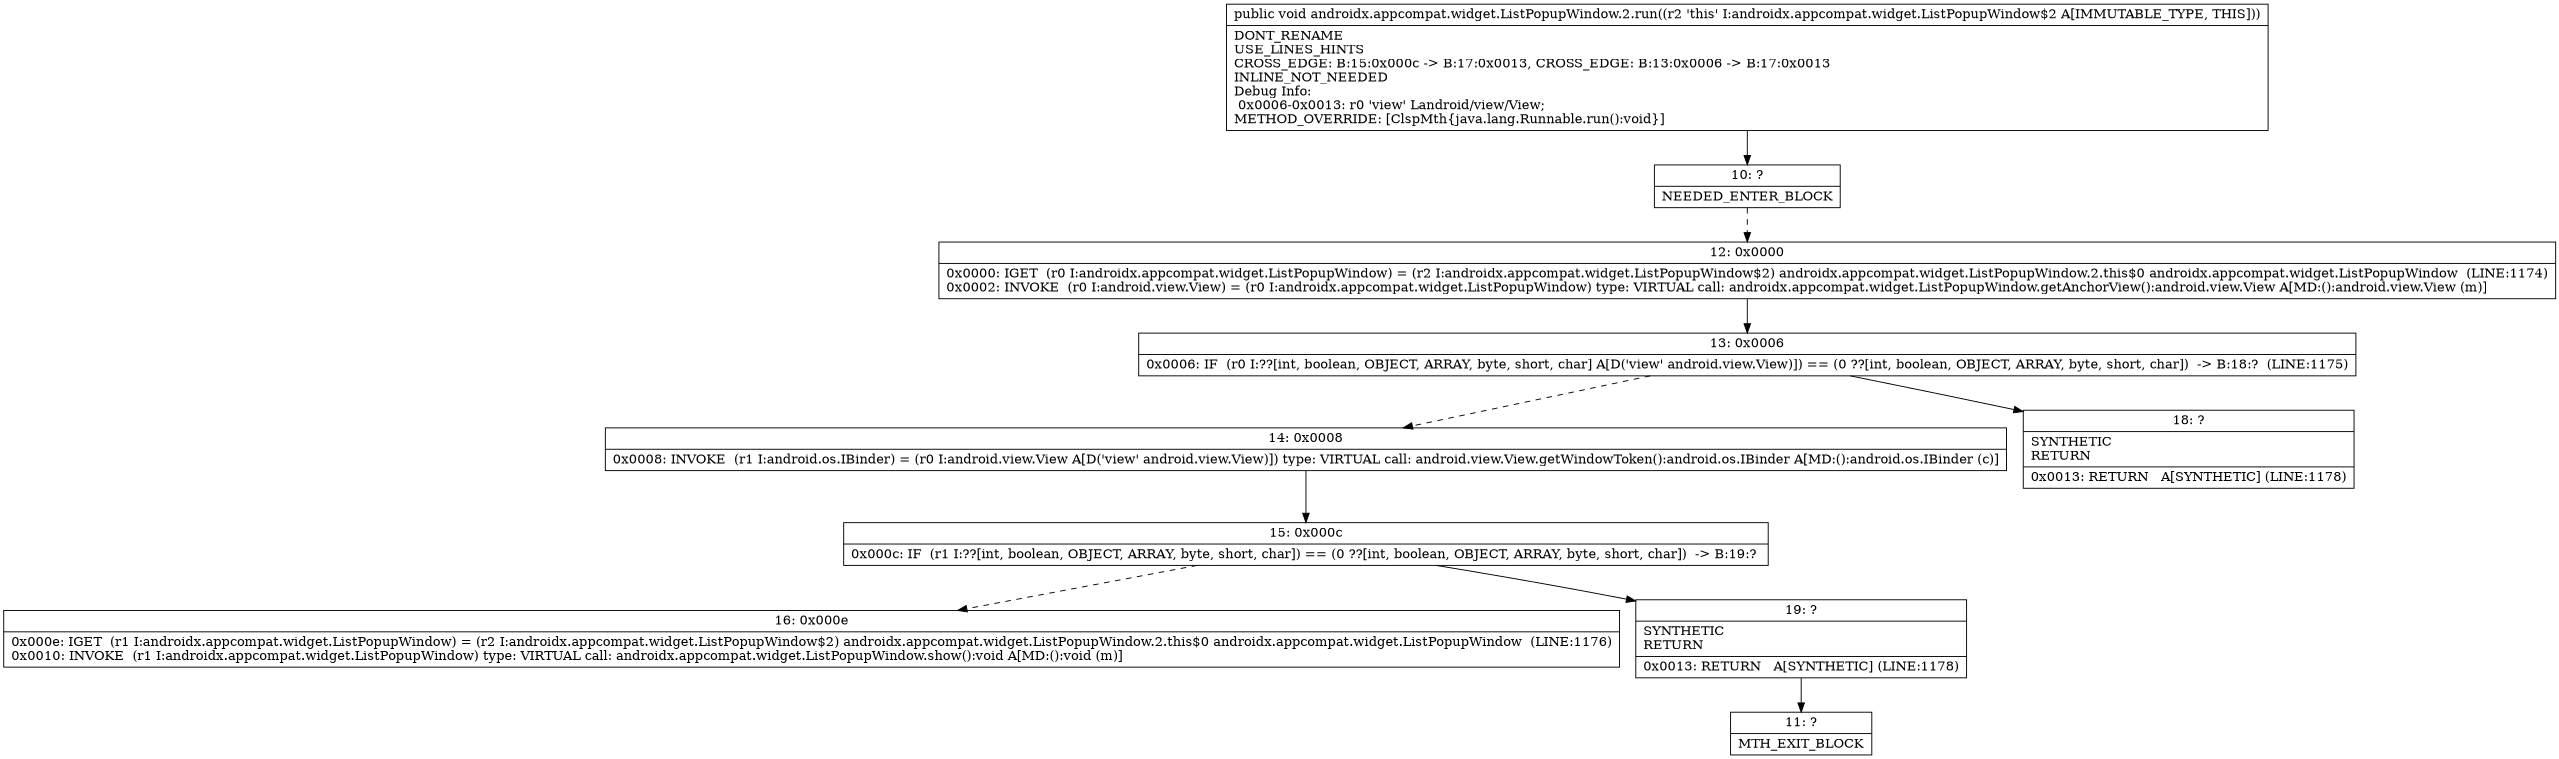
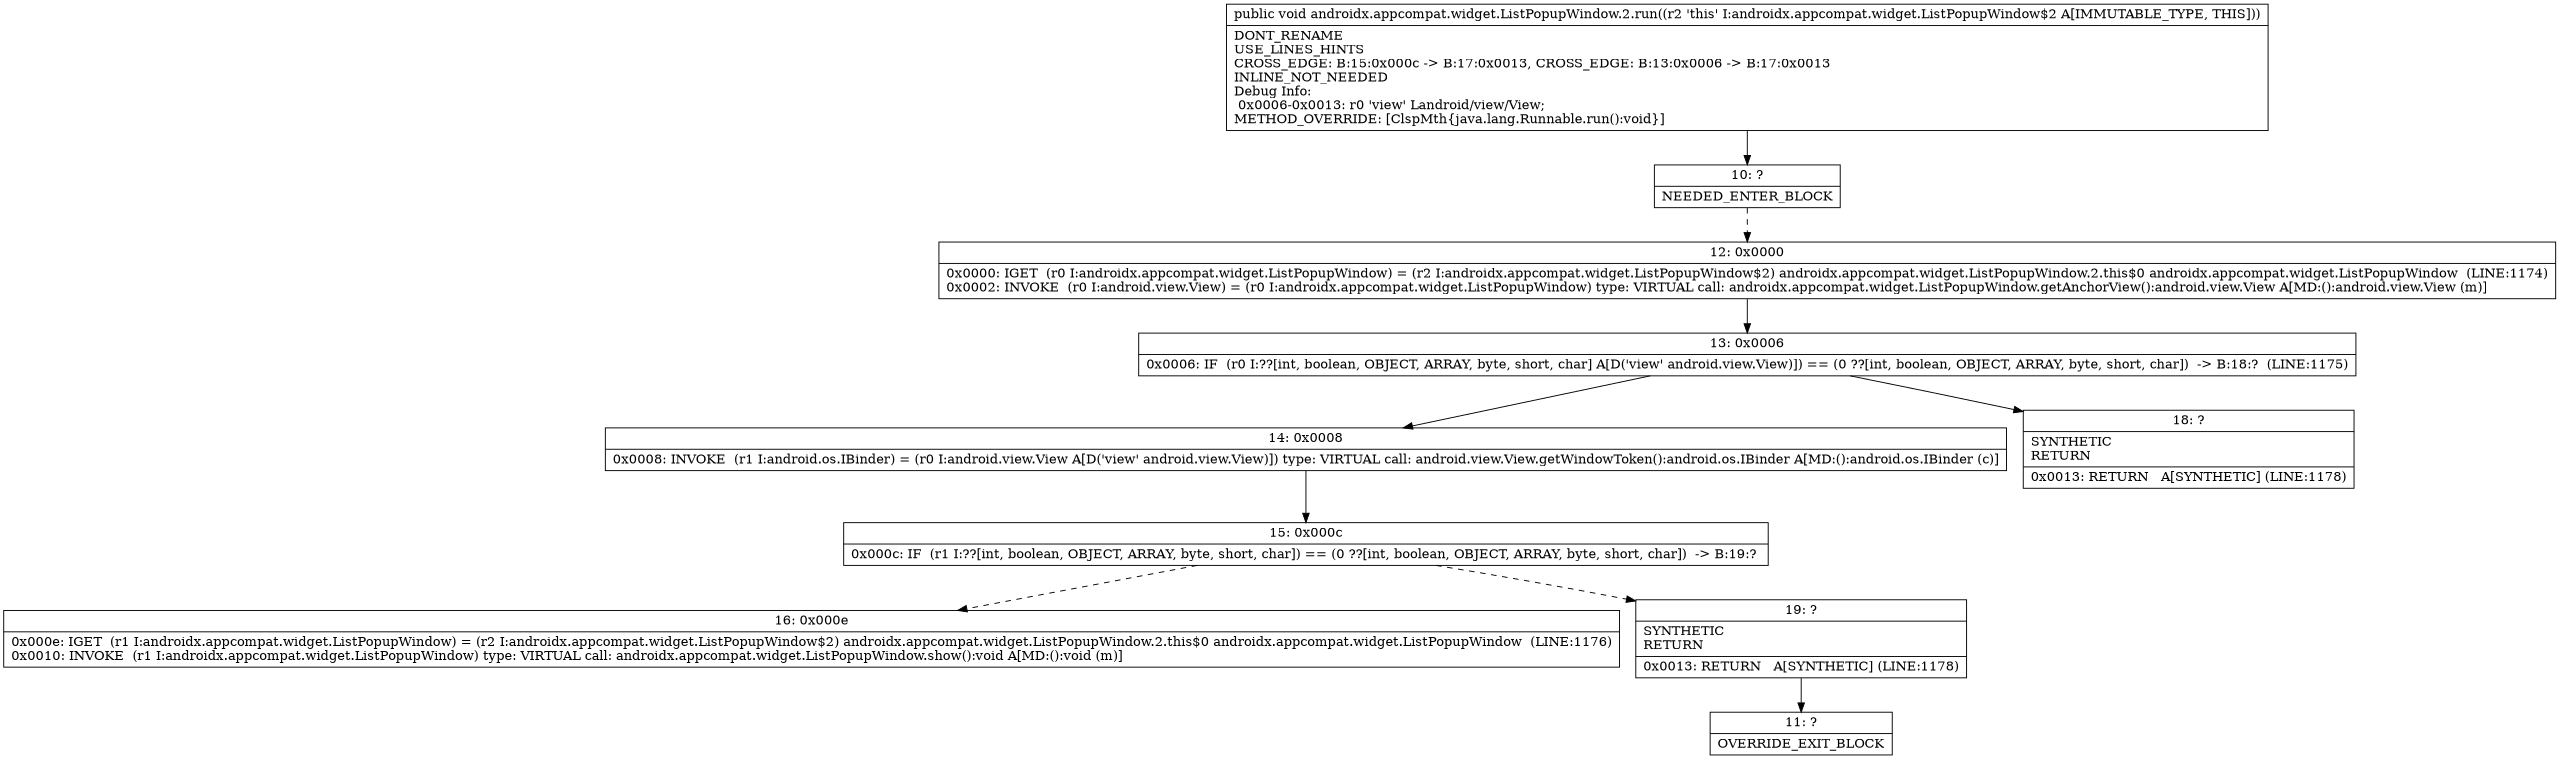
edge "13: 0x0006" -> "14: 0x0008": style dashed -> solid
edge "15: 0x000c" -> "19: ?": style solid -> dashed
node "11: ?": text "MTH_EXIT_BLOCK" -> "OVERRIDE_EXIT_BLOCK"
